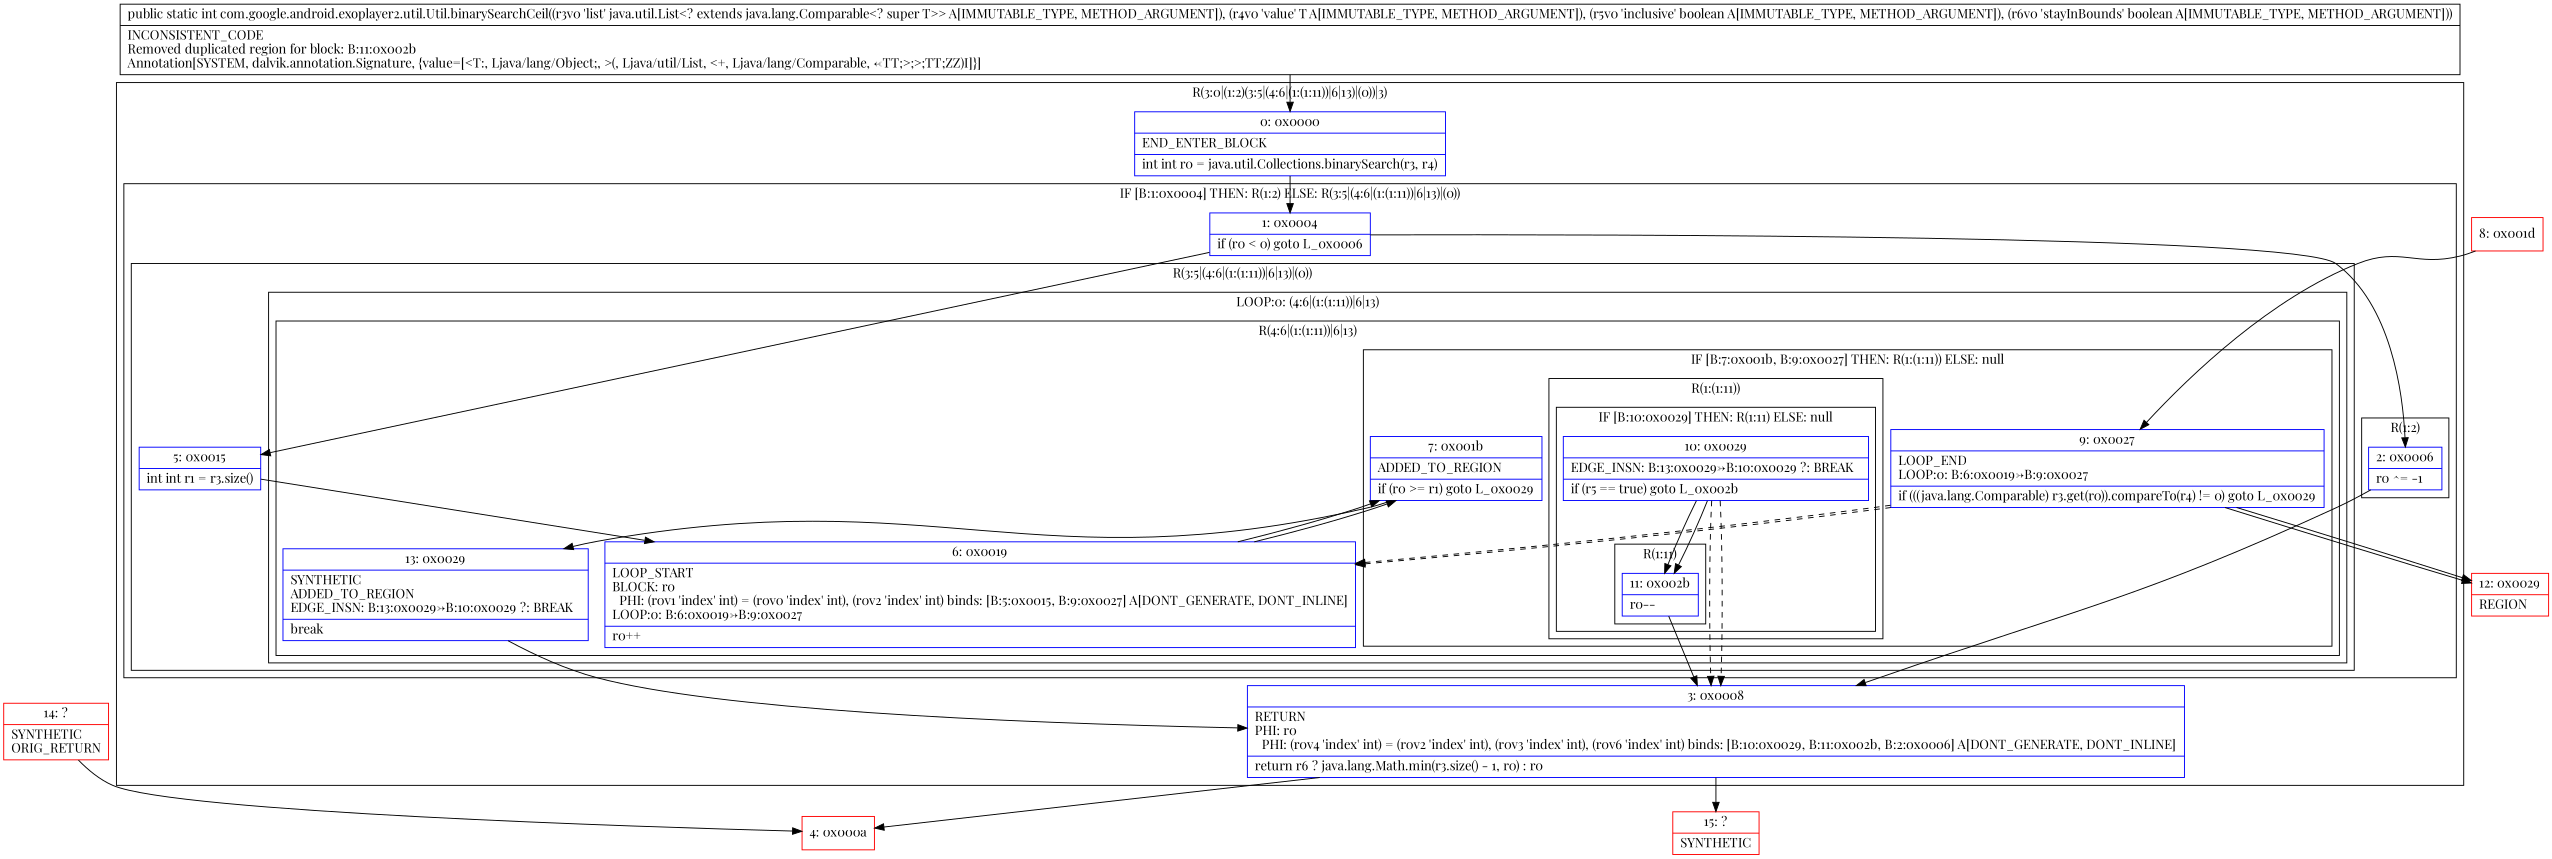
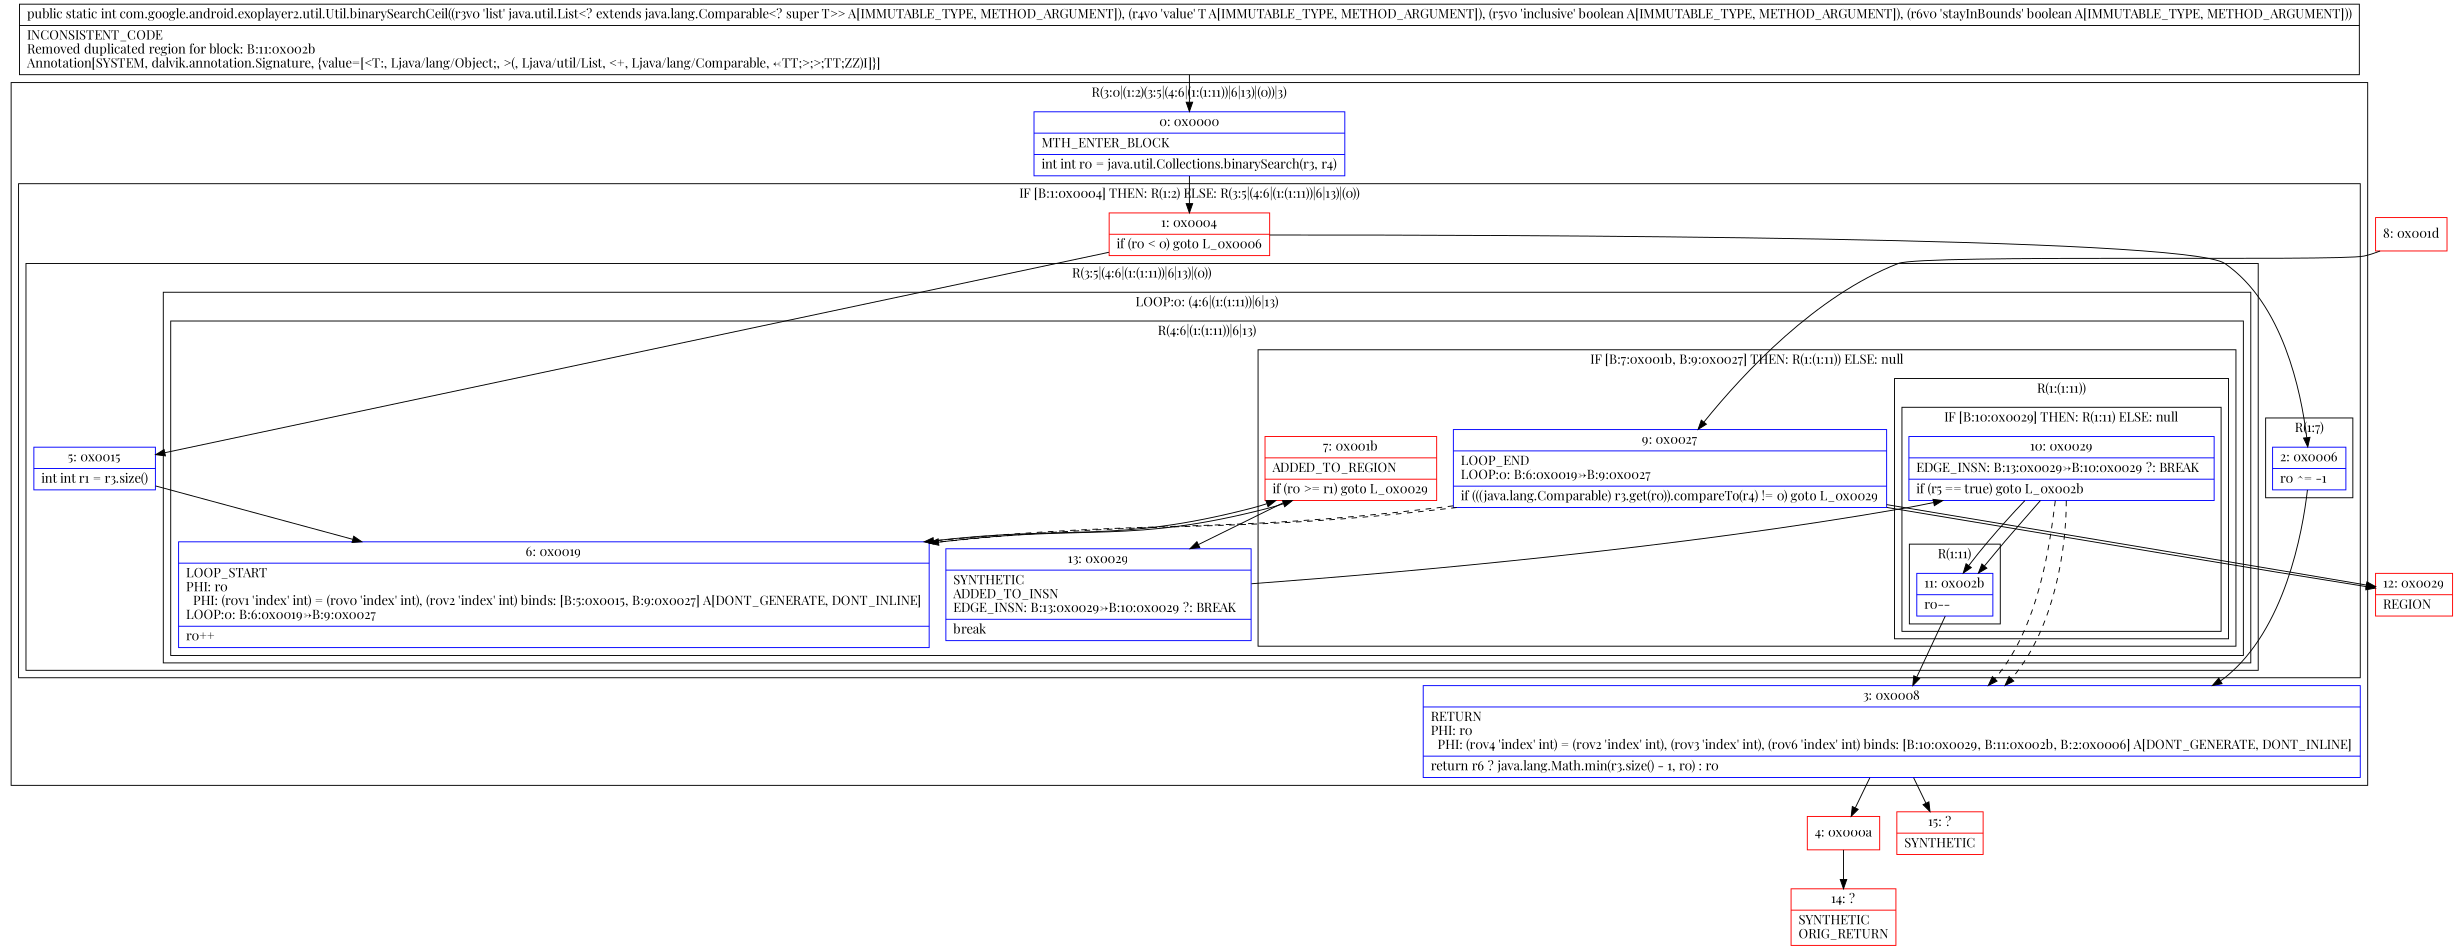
node "0: 0x0000": text "END_ENTER_BLOCK" -> "MTH_ENTER_BLOCK"
node "1: 0x0004": color blue -> red
cluster "R(1:2)": label "R(1:2)" -> "R(1:7)"
node "7: 0x001b": color blue -> red
node "6: 0x0019": text "BLOCK: r0" -> "PHI: r0"
node "13: 0x0029": text "ADDED_TO_REGION" -> "ADDED_TO_INSN"
edge "13: 0x0029" -> "3: 0x0008": now "13: 0x0029" -> "10: 0x0029"
edge "14: ?" -> "4: 0x000a": reversed
